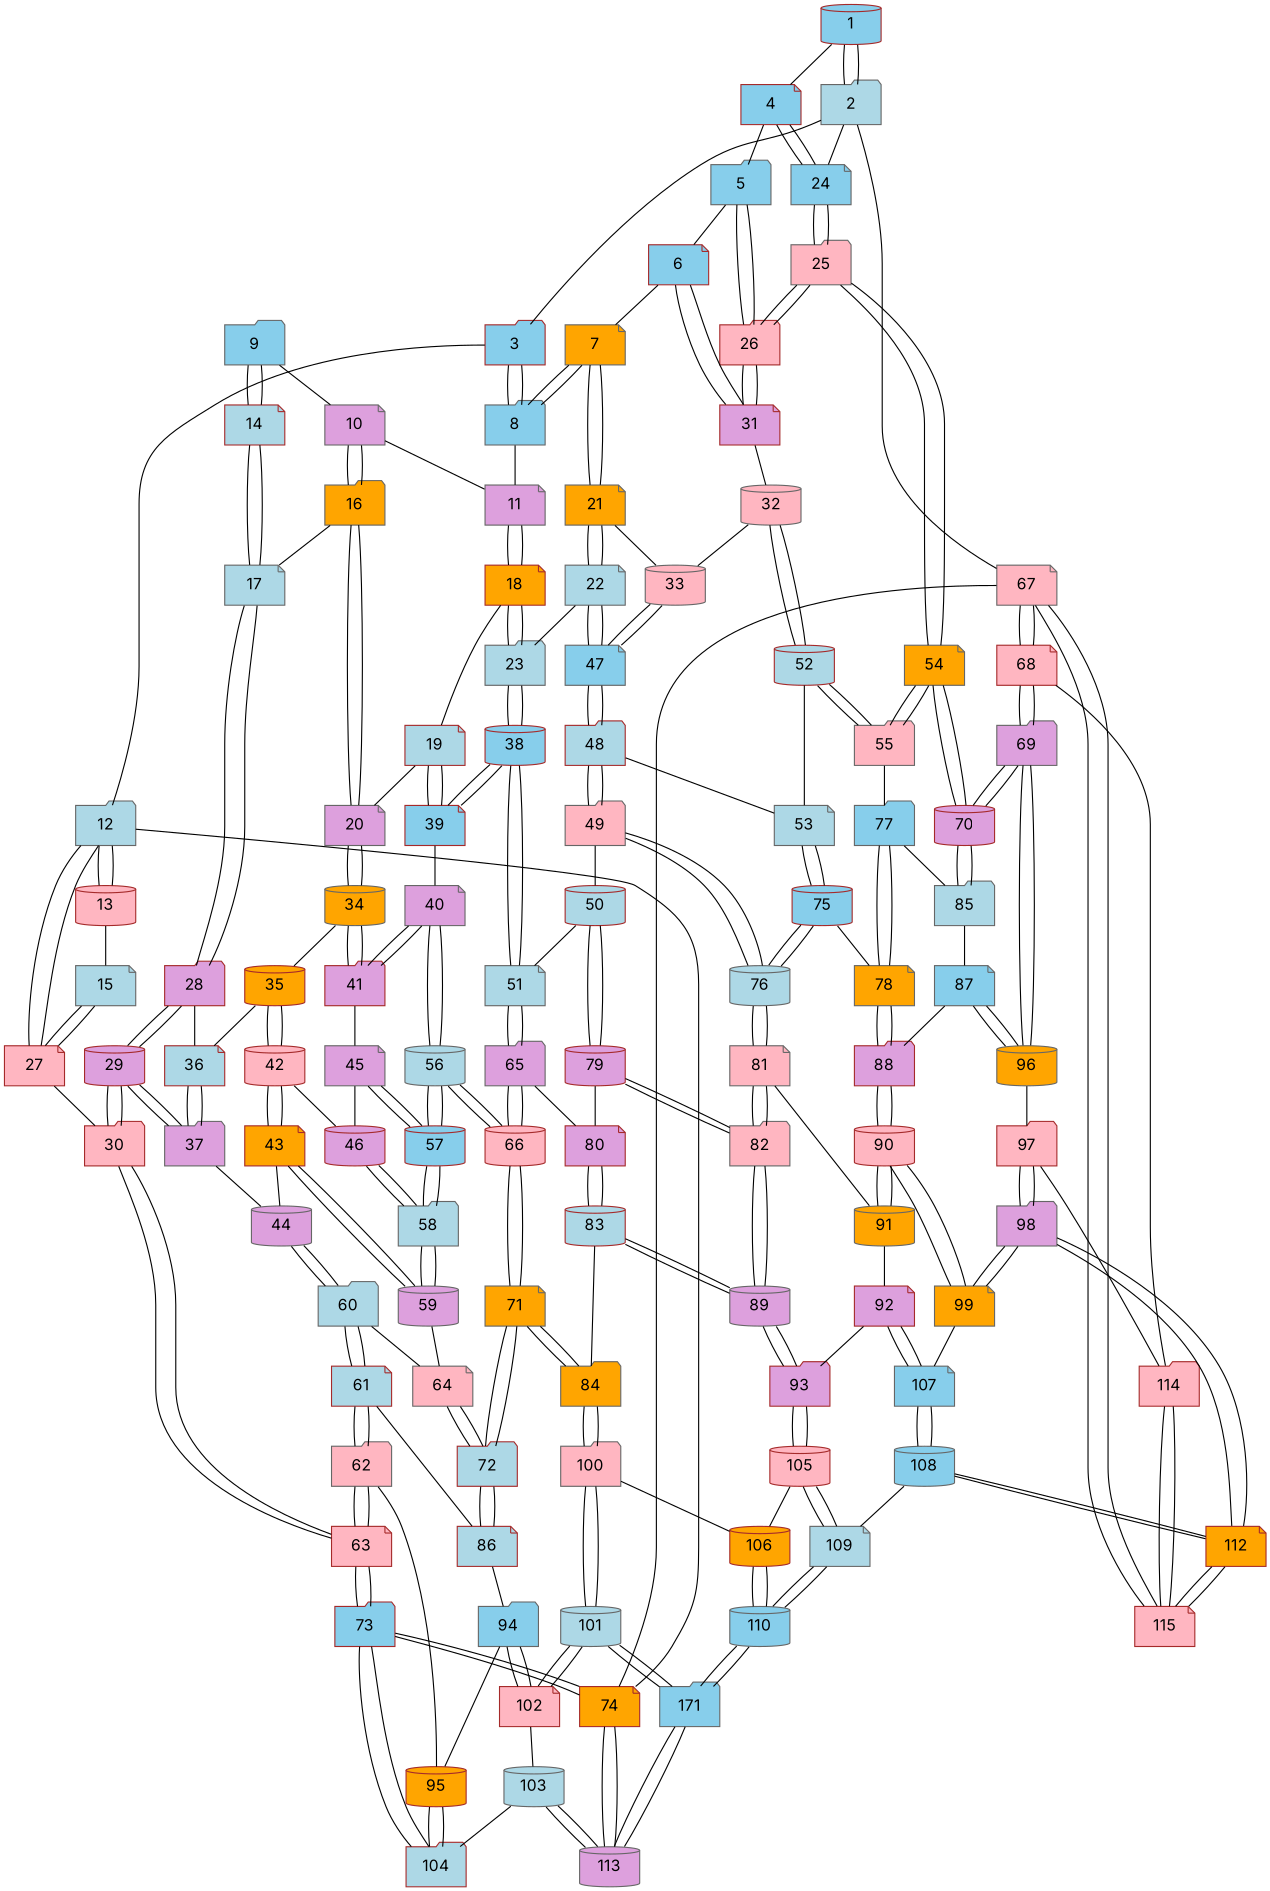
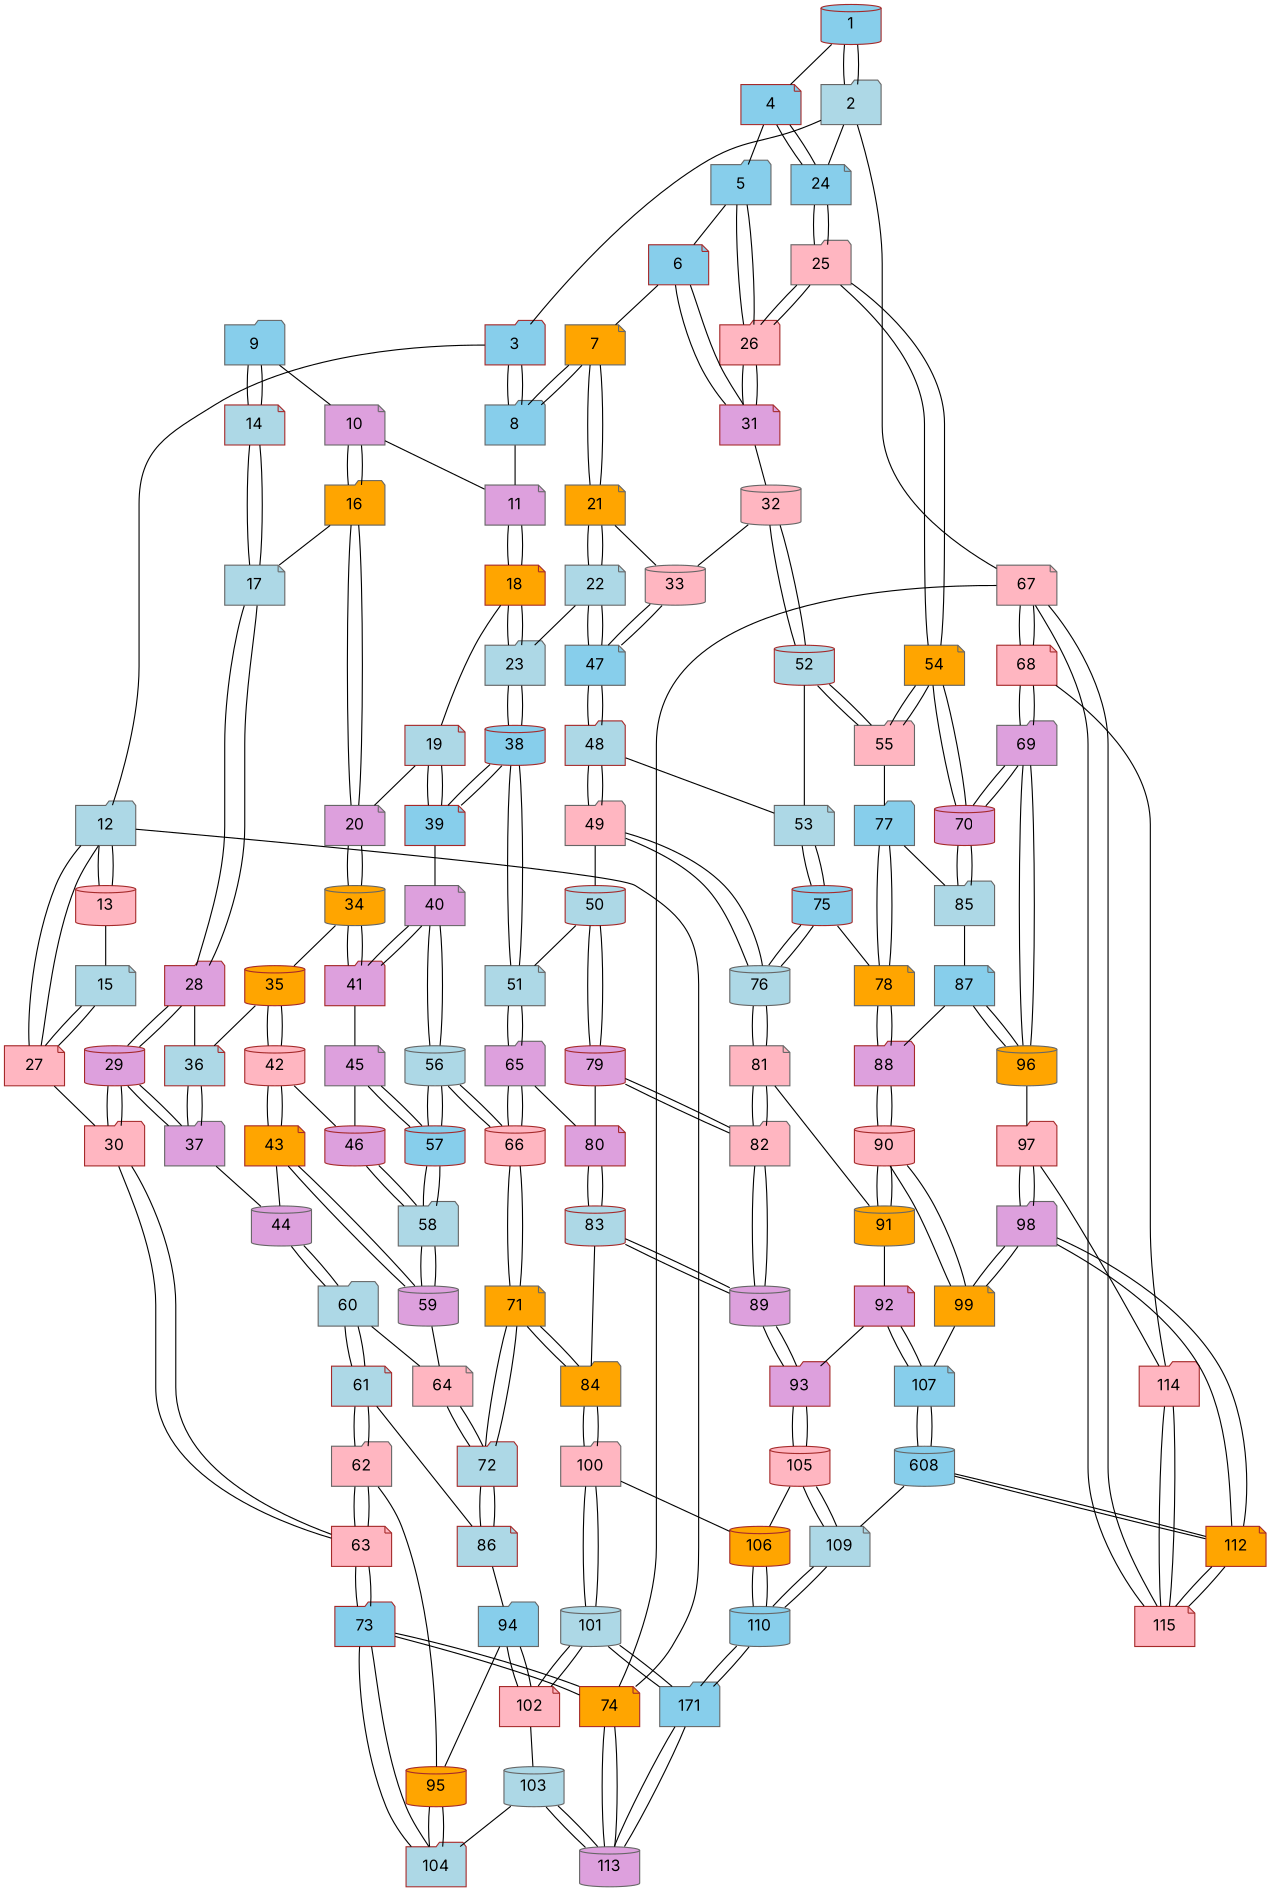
node "108": label "108" -> "608"
